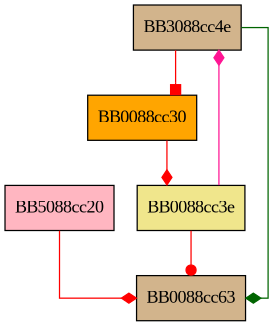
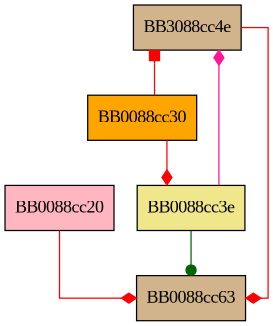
edge "BB3088cc4e" -> "BB0088cc30": reversed
edge "BB3088cc4e" -> "BB0088cc63": color darkgreen -> red
node "BB5088cc20": label "BB5088cc20" -> "BB0088cc20"
edge "BB0088cc3e" -> "BB0088cc63": color red -> darkgreen
